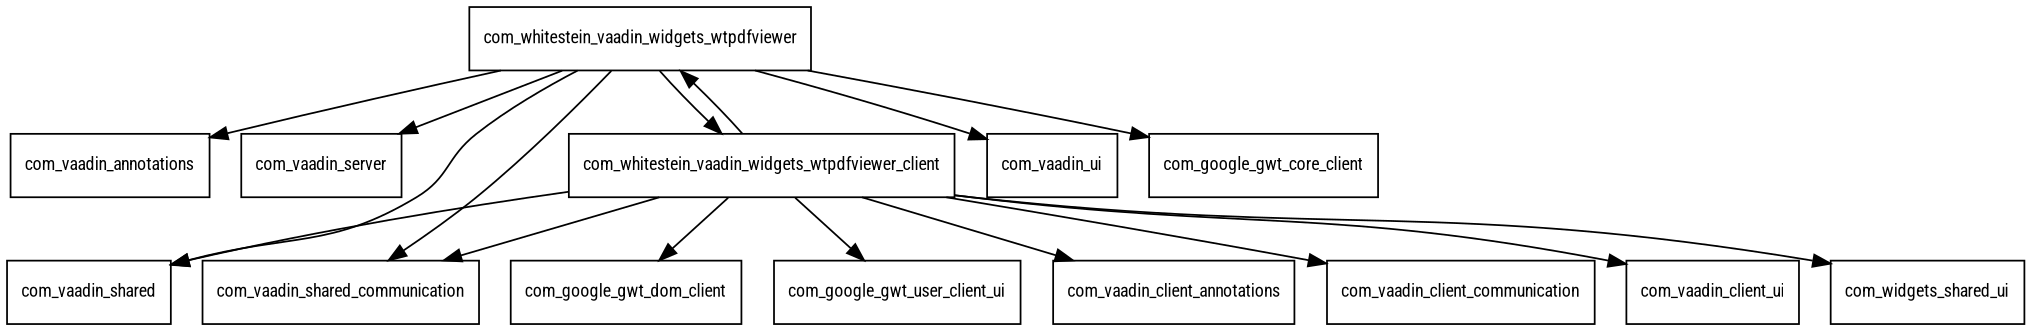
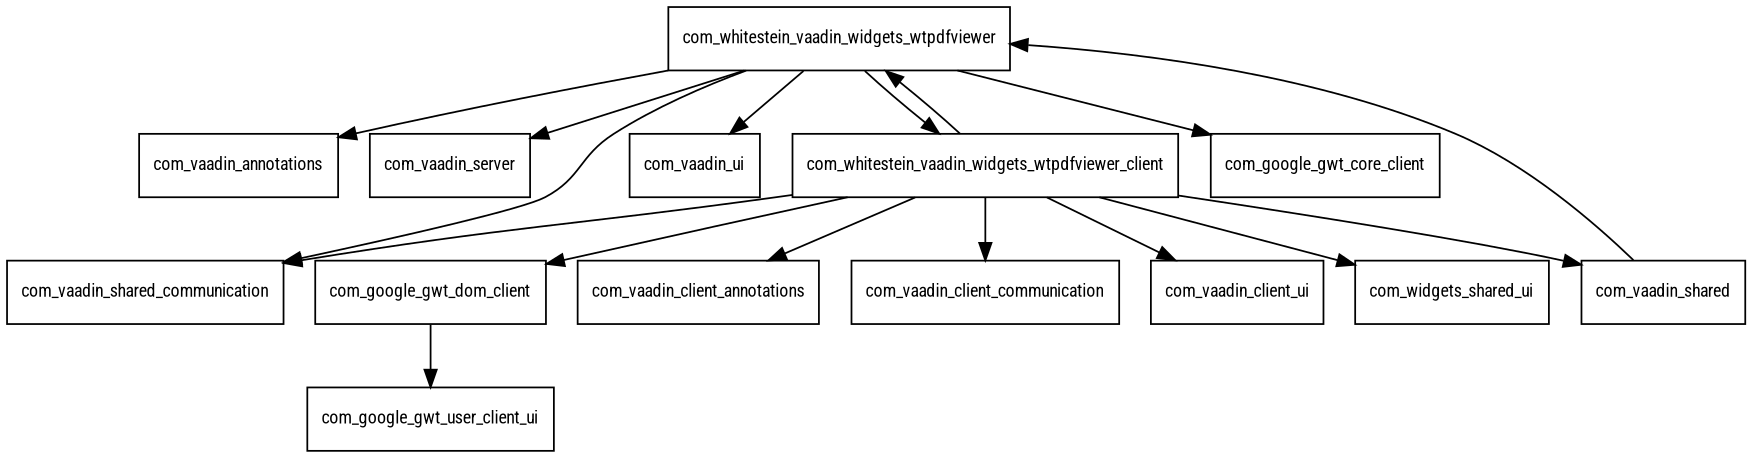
edge "com_whitestein_vaadin_widgets_wtpdfviewer" -> "com_vaadin_shared": reversed
edge "com_whitestein_vaadin_widgets_wtpdfviewer_client" -> "com_google_gwt_user_client_ui": now "com_google_gwt_dom_client" -> "com_google_gwt_user_client_ui"
